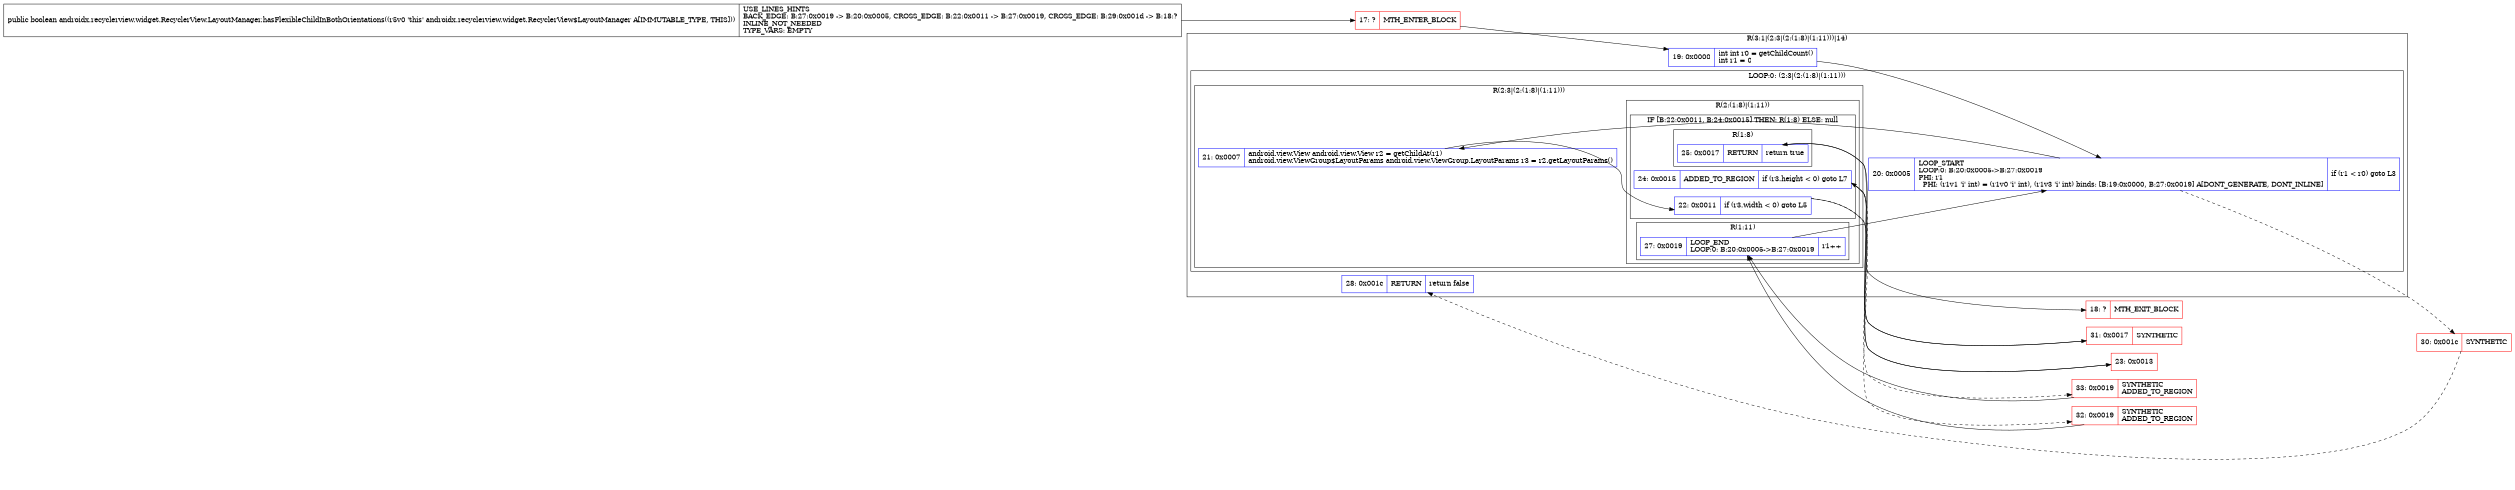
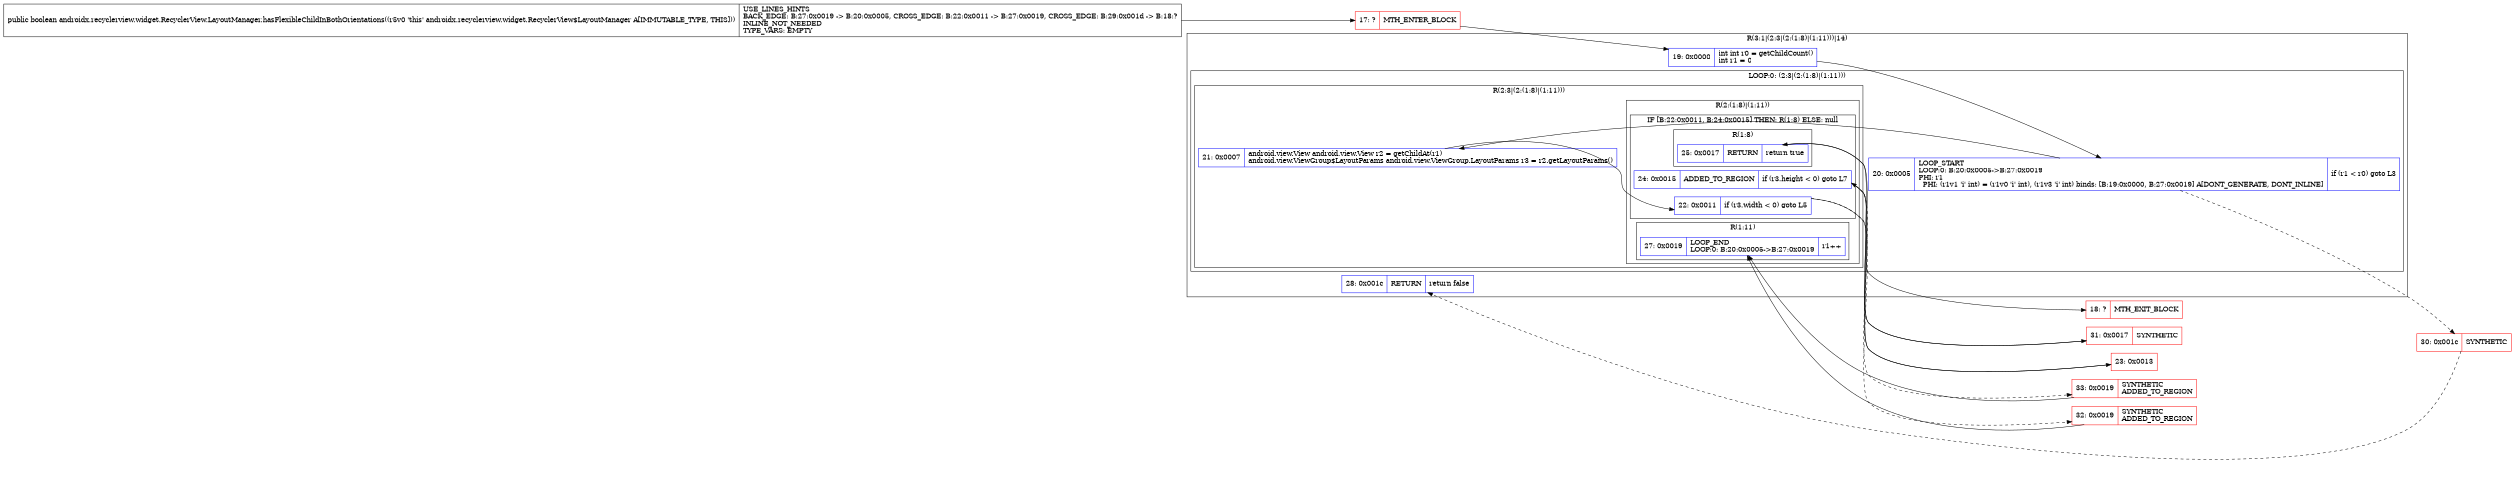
edge "27: 0x0019" -> "20: 0x0005": removed
